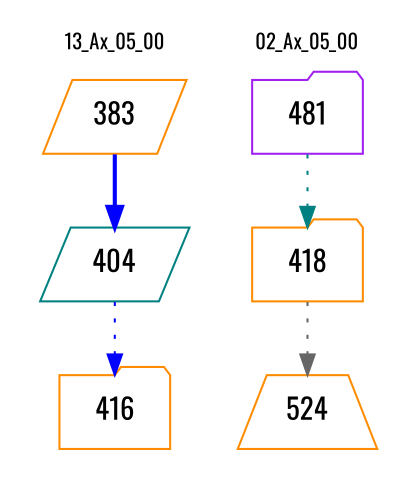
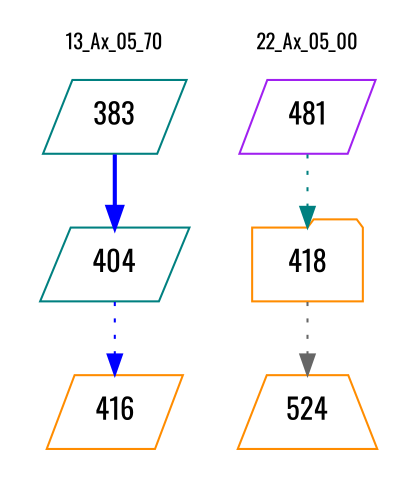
cluster "13_Ax_05_00": label "13_Ax_05_00" -> "13_Ax_05_70"
cluster "02_Ax_05_00": label "02_Ax_05_00" -> "22_Ax_05_00"
node "383": color darkorange -> teal
node "481": shape folder -> parallelogram
node "416": shape folder -> parallelogram
